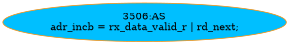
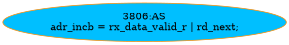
node "3506:AS adr_incb = rx_data_valid_r | rd_next;": label "3506:AS adr_incb = rx_data_valid_r | rd_next;" -> "3806:AS adr_incb = rx_data_valid_r | rd_next;"
